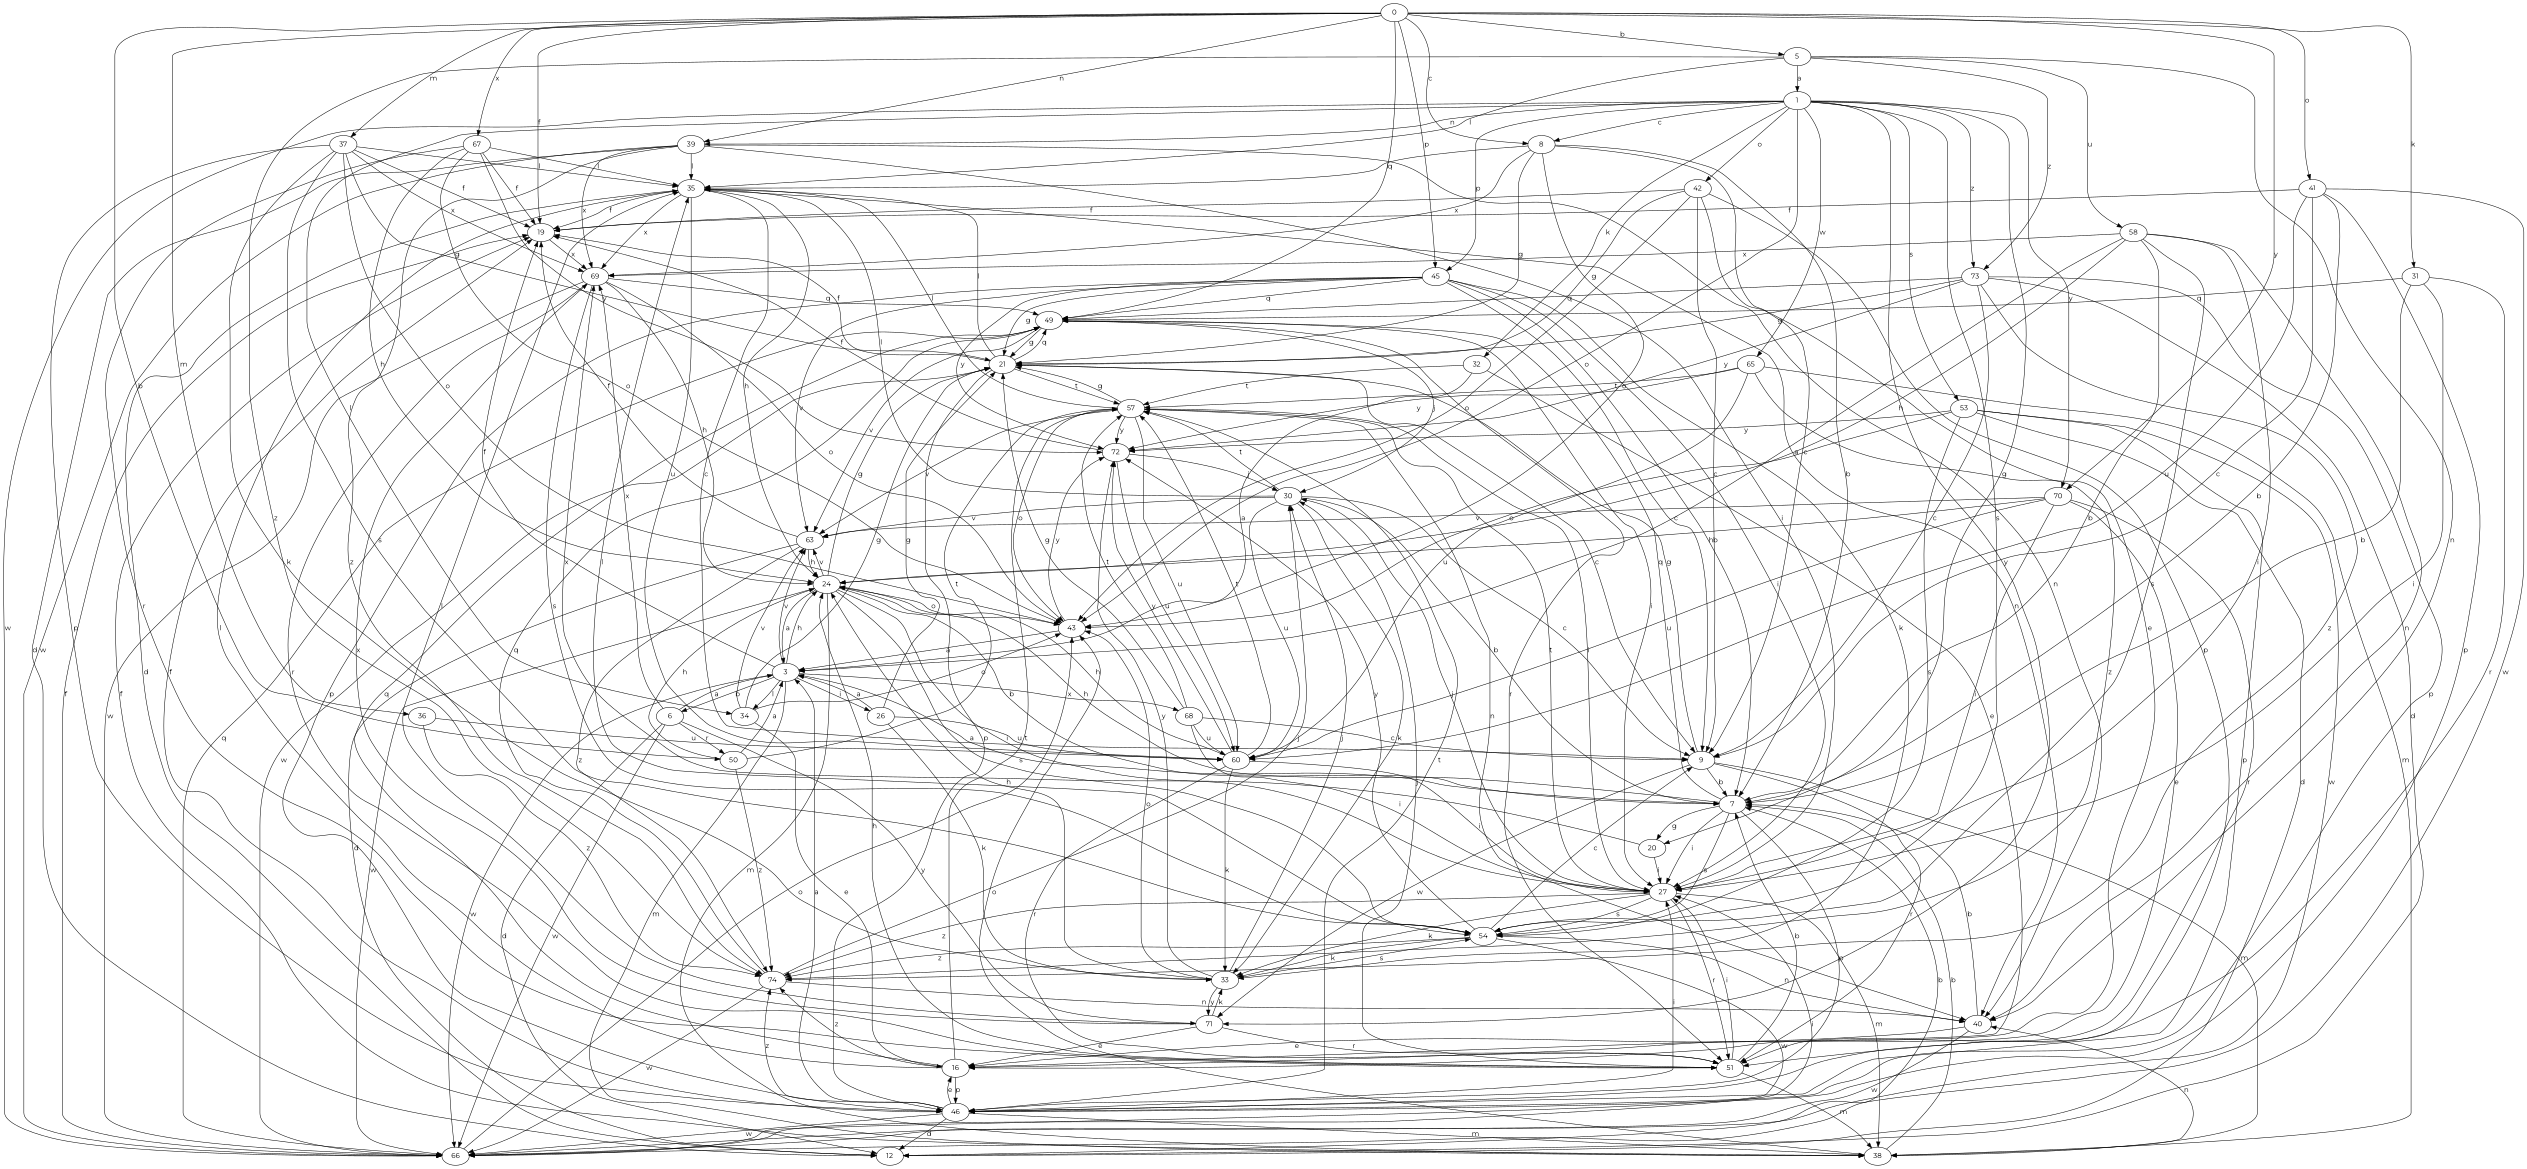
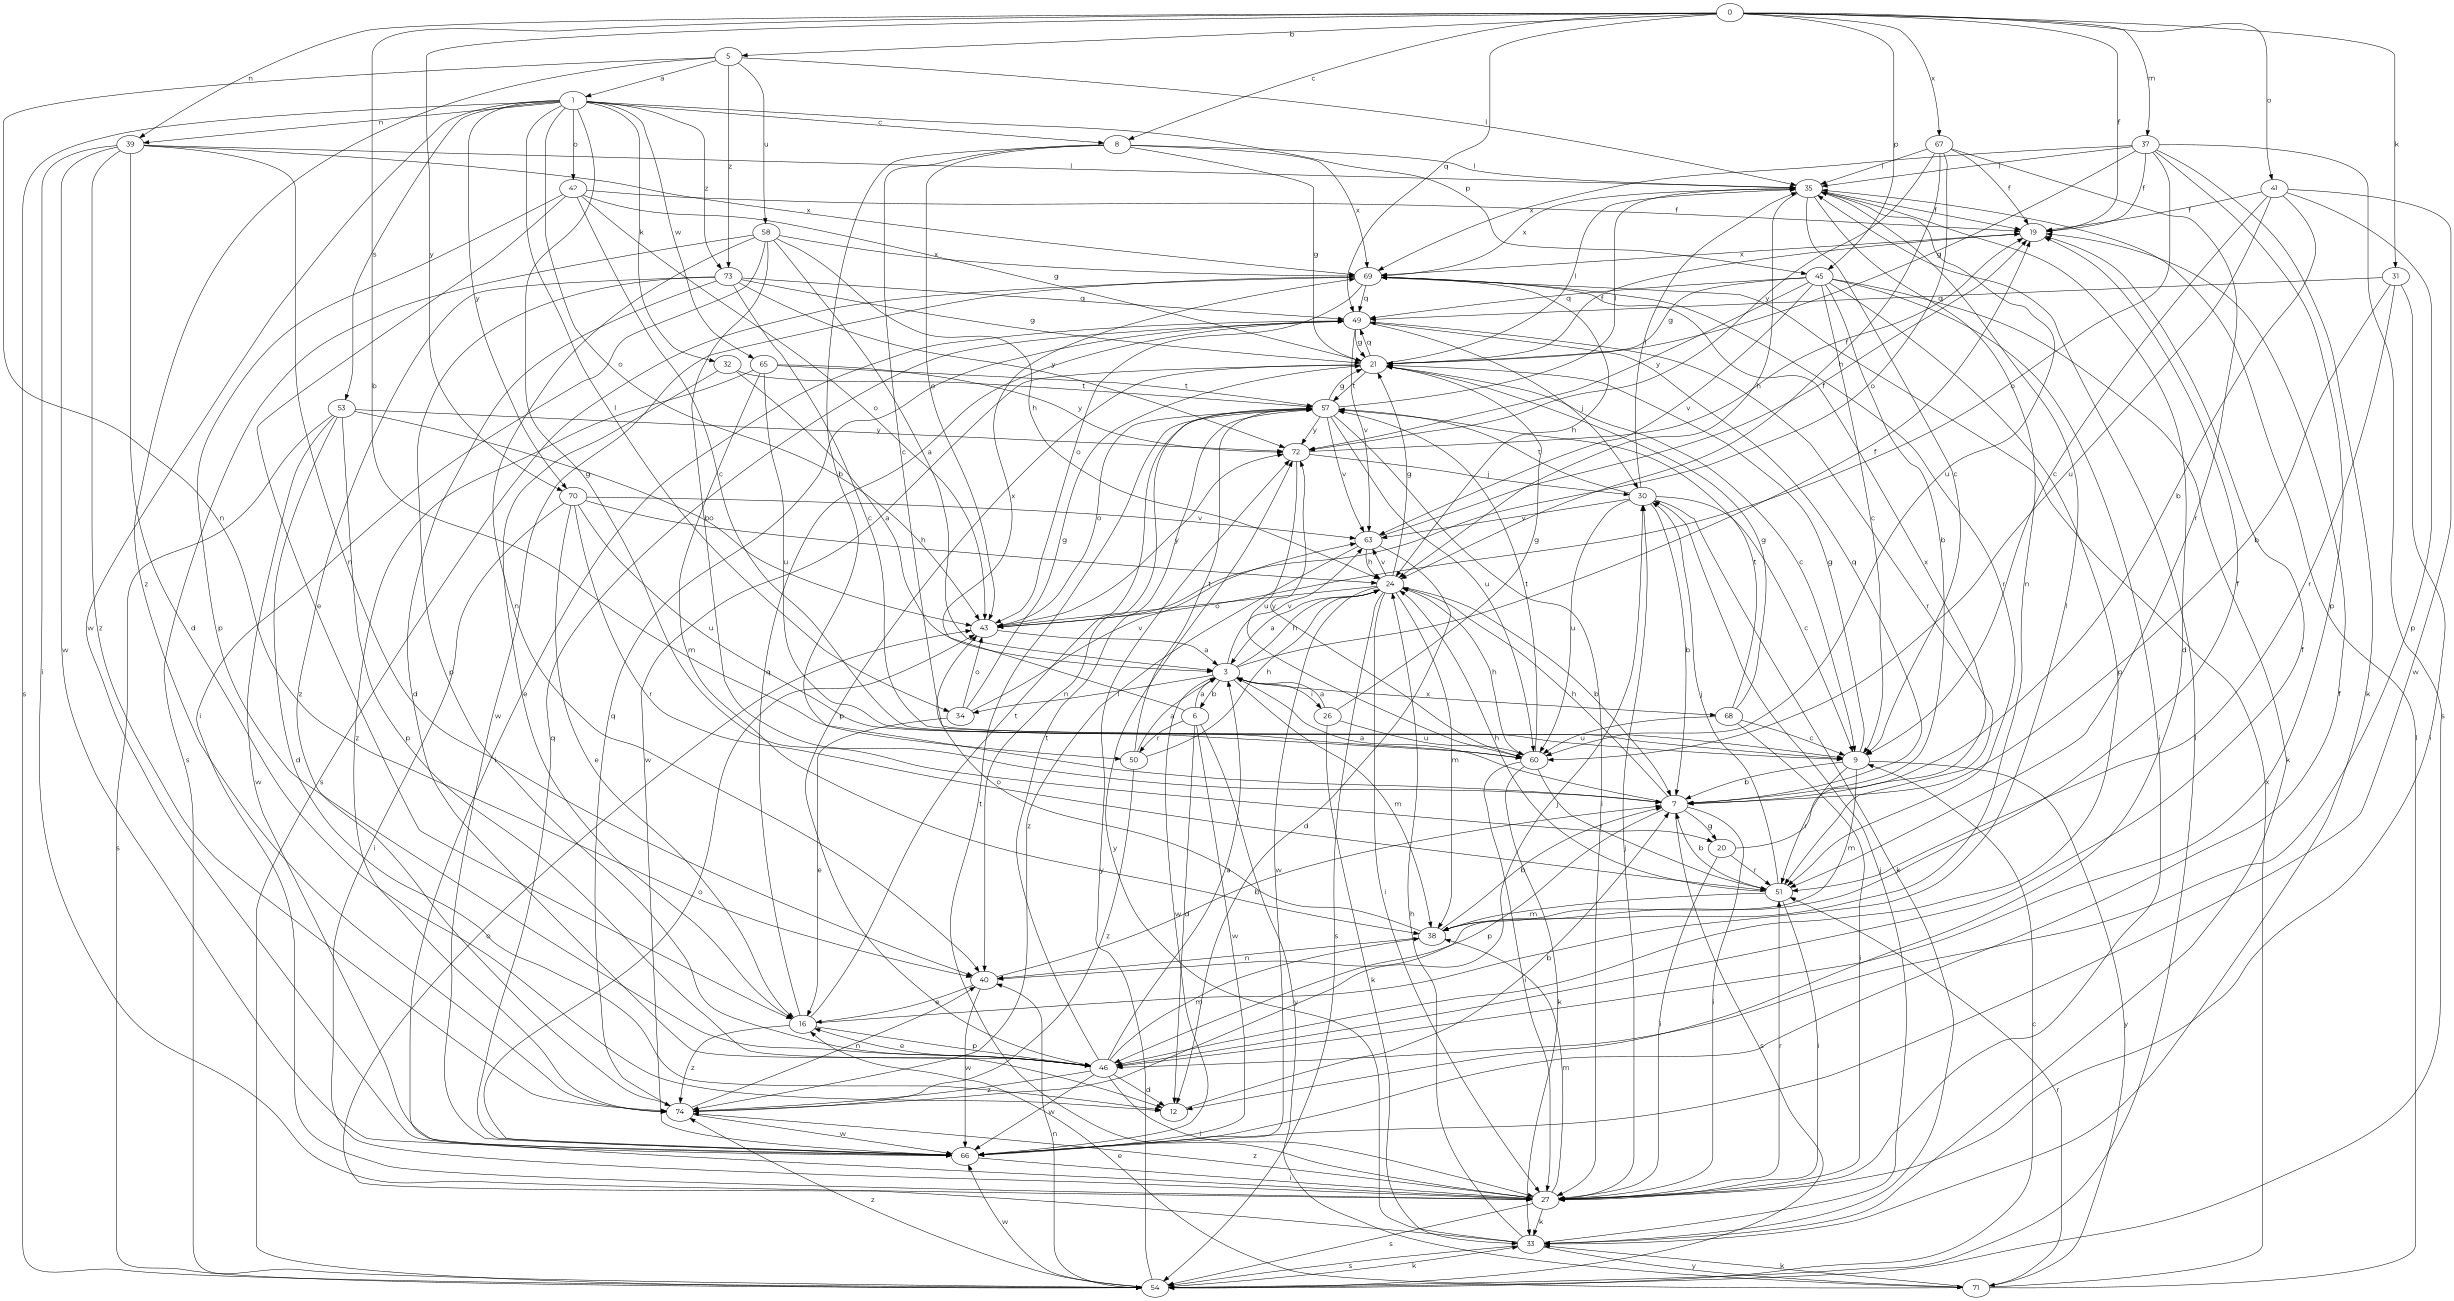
node "36": removed
edge "1" -> "71": removed, label "y"
edge "20" -> "51": added, label "r"
edge "9" -> "71": label "w" -> "y"
